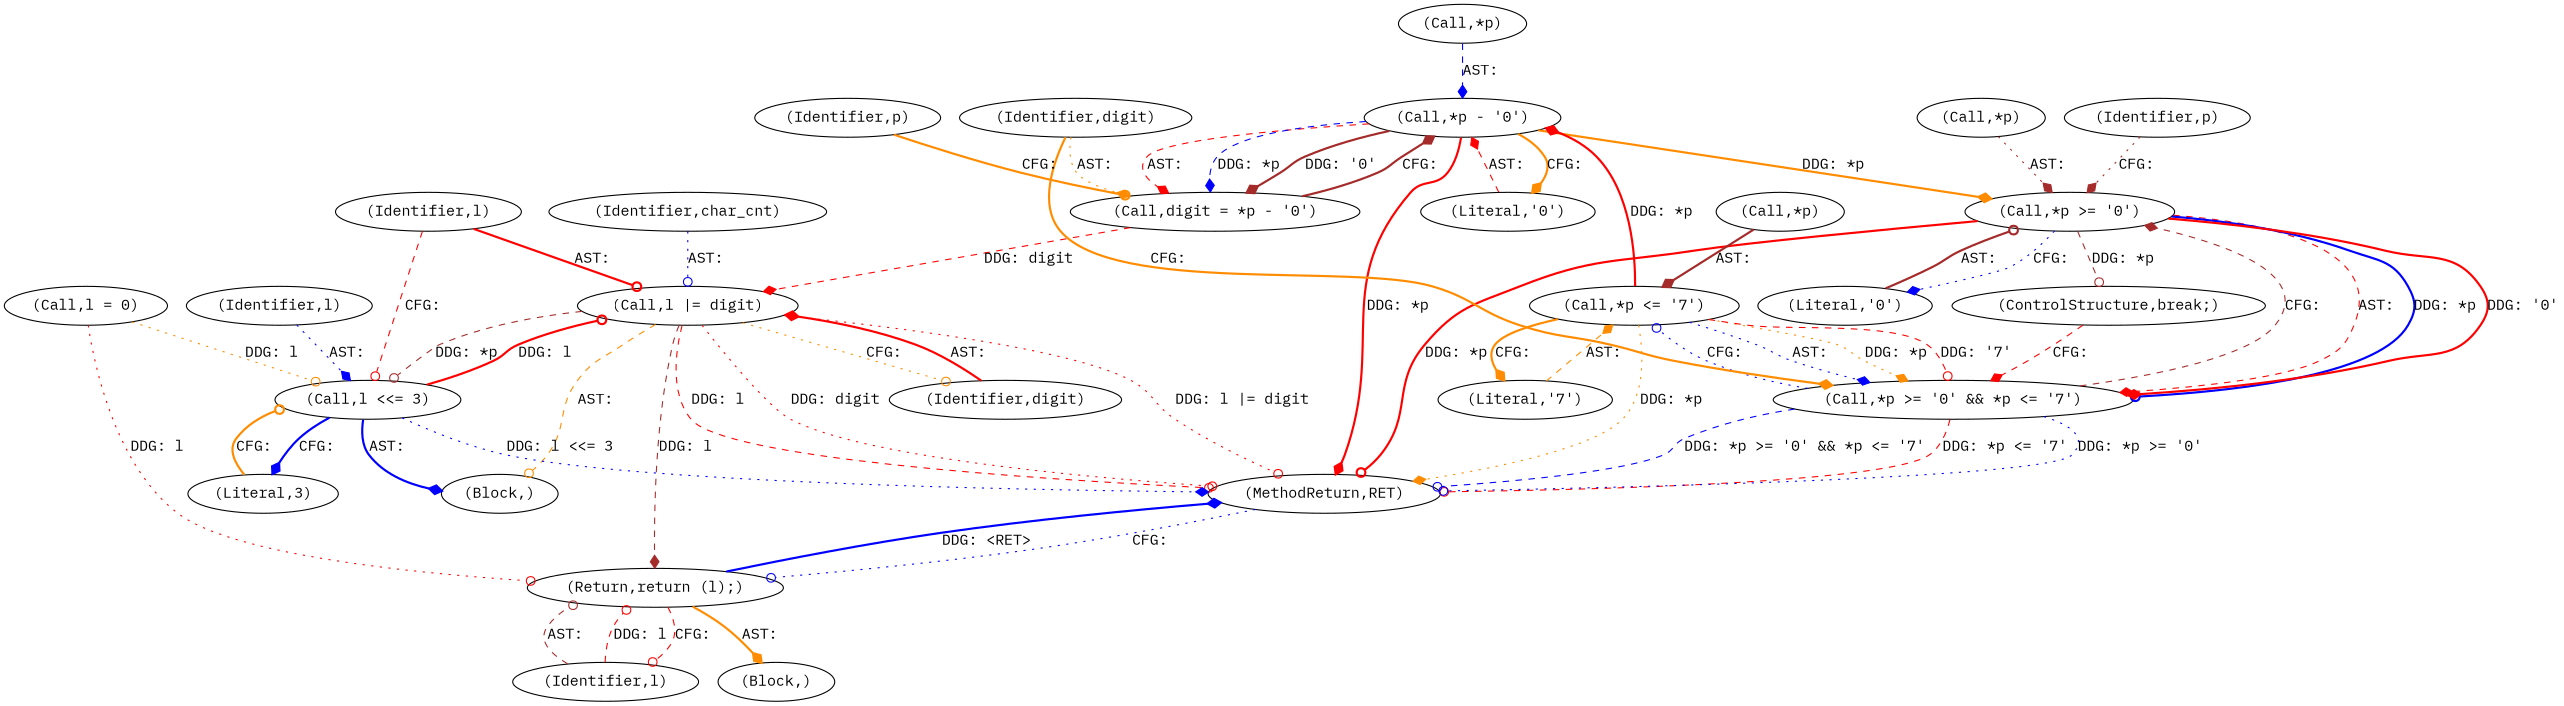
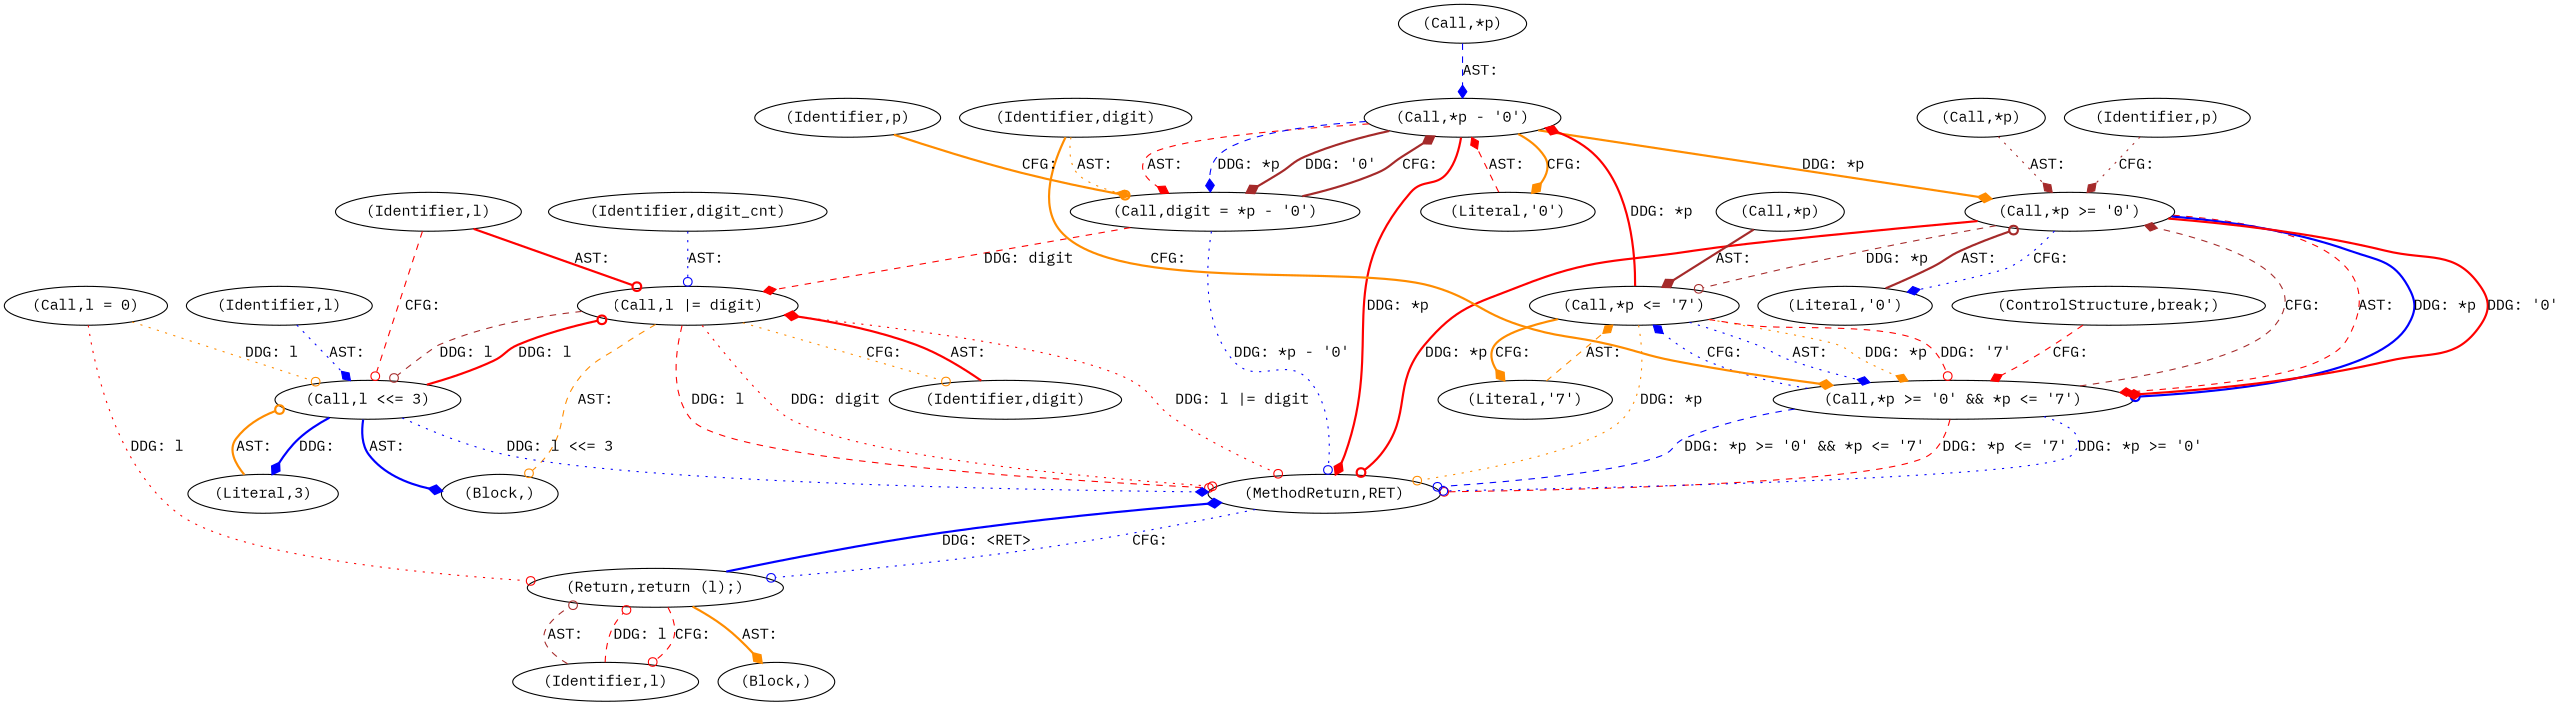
node "(Identifier,char_cnt)": label "(Identifier,char_cnt)" -> "(Identifier,digit_cnt)"
edge "(Call,*p >= '0')" -> "(ControlStructure,break;)": now "(Call,*p >= '0')" -> "(Call,*p <= '7')"
edge "(Call,l |= digit)" -> "(Call,l <<= 3)": label "DDG: *p" -> "DDG: l"
edge "(Call,*p >= '0' && *p <= '7')" -> "(Call,*p <= '7')": arrowhead odot -> diamond
edge "(Call,digit = *p - '0')" -> "(MethodReturn,RET)": added, label "DDG: *p - '0'"
edge "(Call,l |= digit)" -> "(Return,return (l);)": removed, label "DDG: l"
edge "(Call,*p <= '7')" -> "(MethodReturn,RET)": arrowhead diamond -> odot
edge "(Literal,3)" -> "(Call,l <<= 3)": label "CFG: " -> "AST: "
edge "(Call,l <<= 3)" -> "(Literal,3)": label "CFG: " -> "DDG: "
